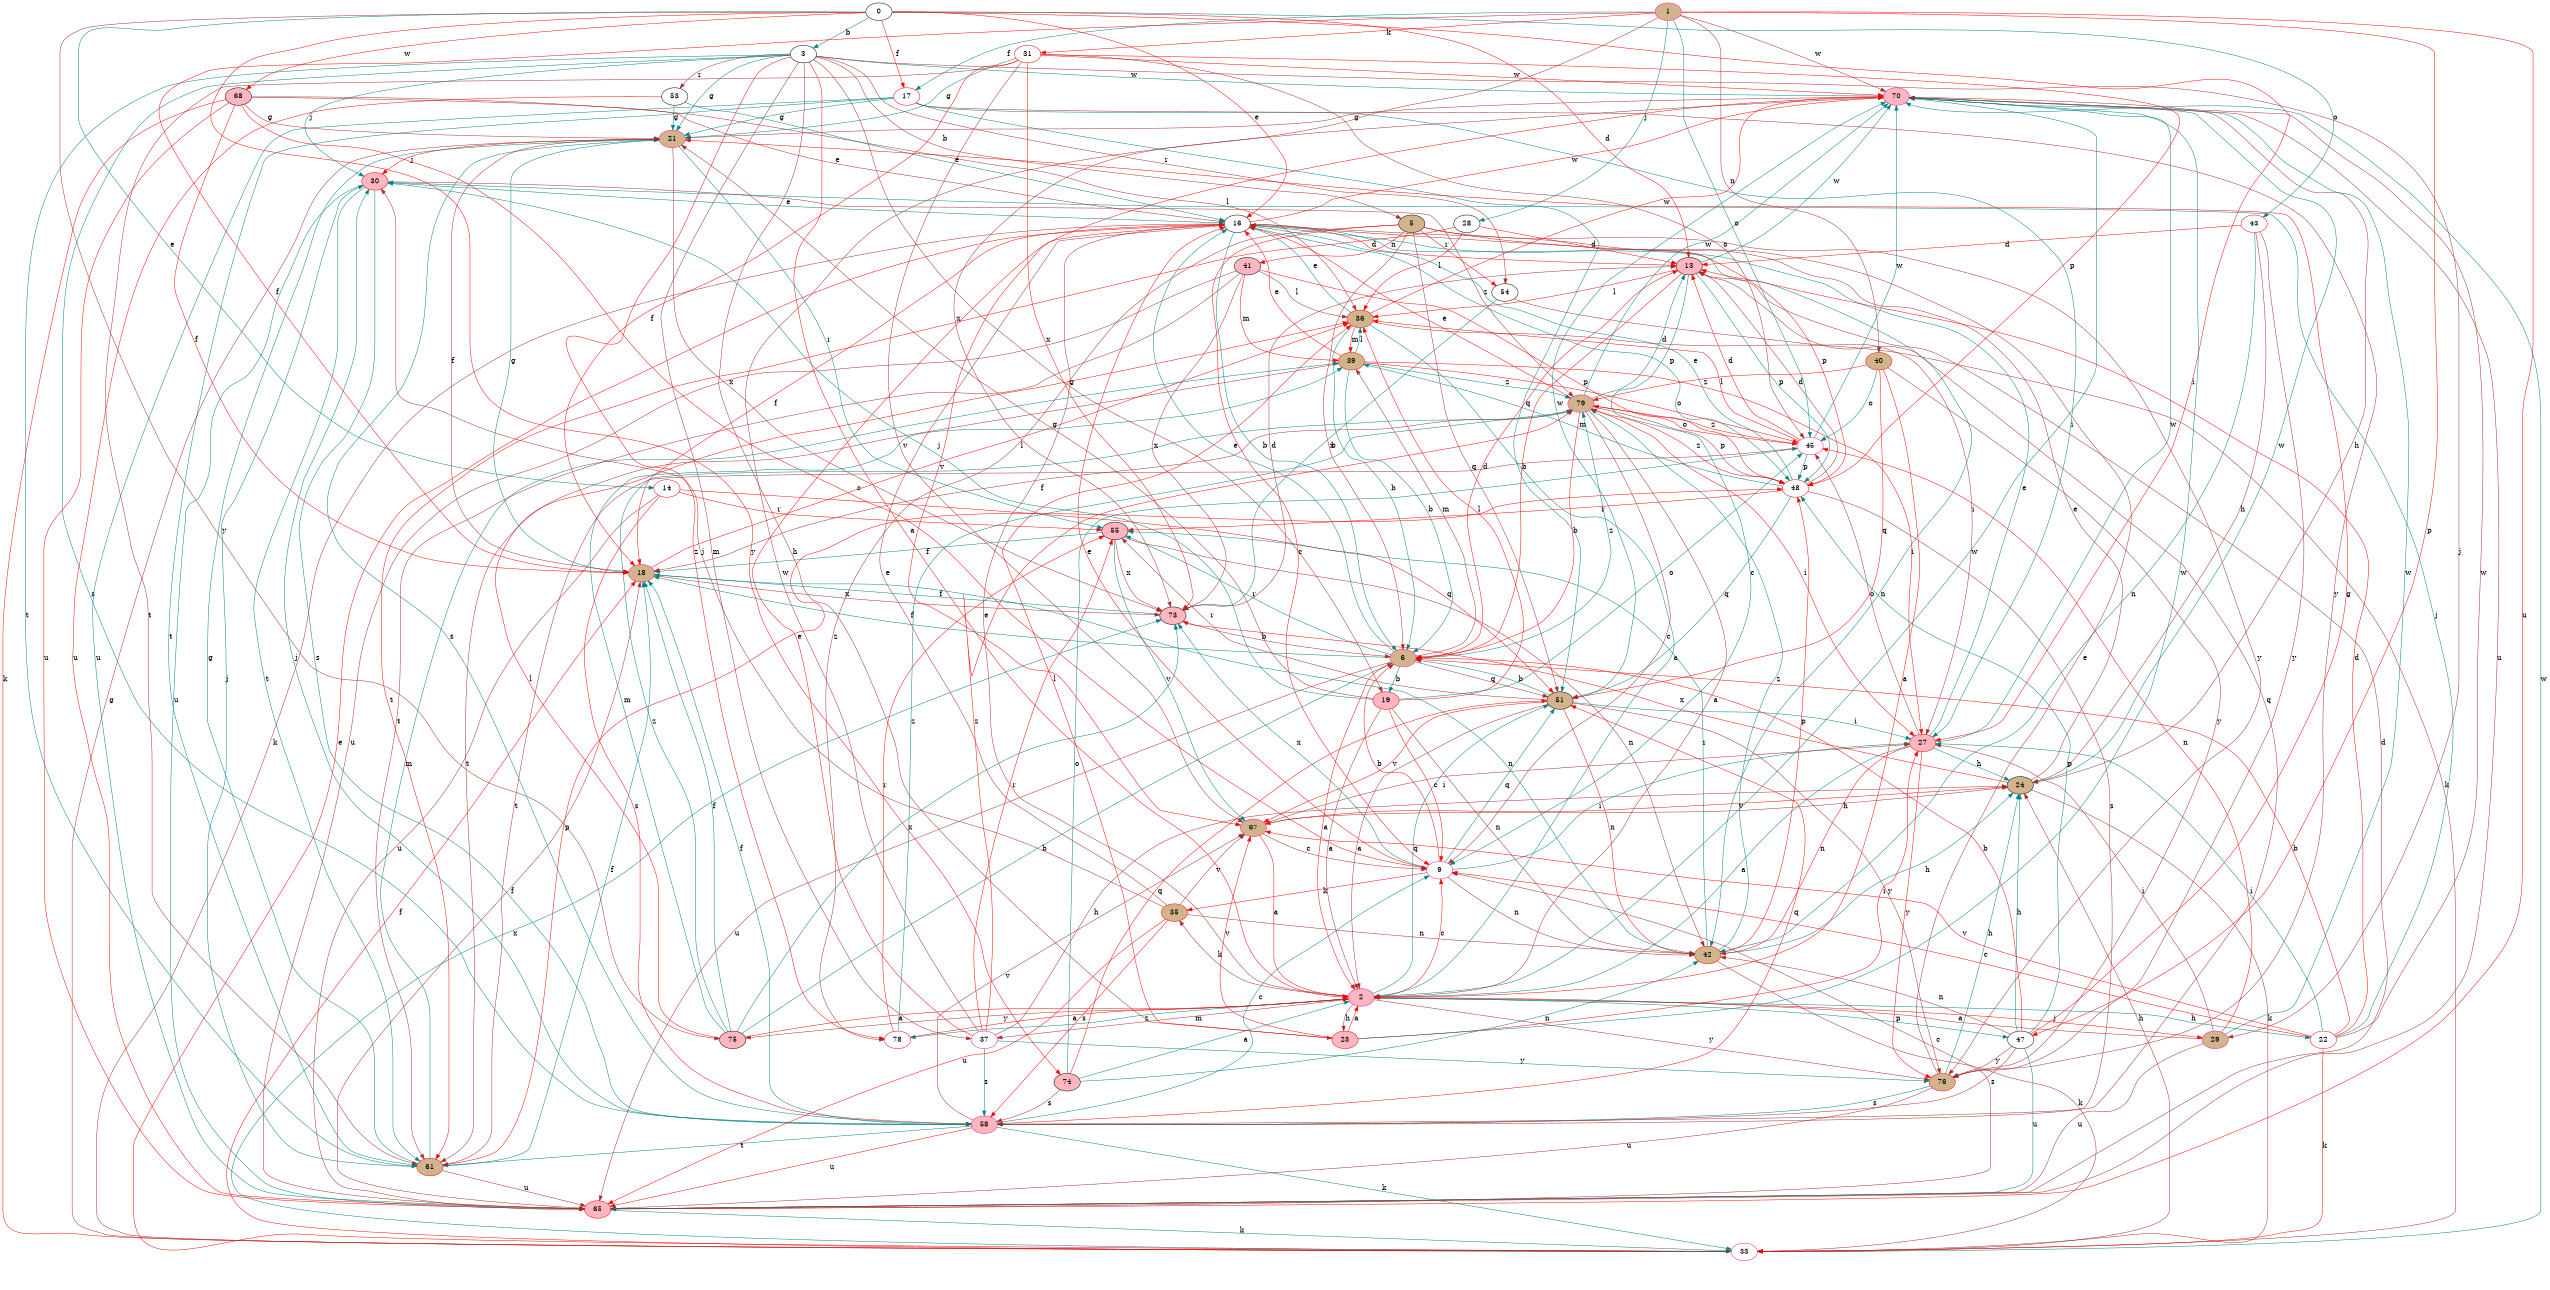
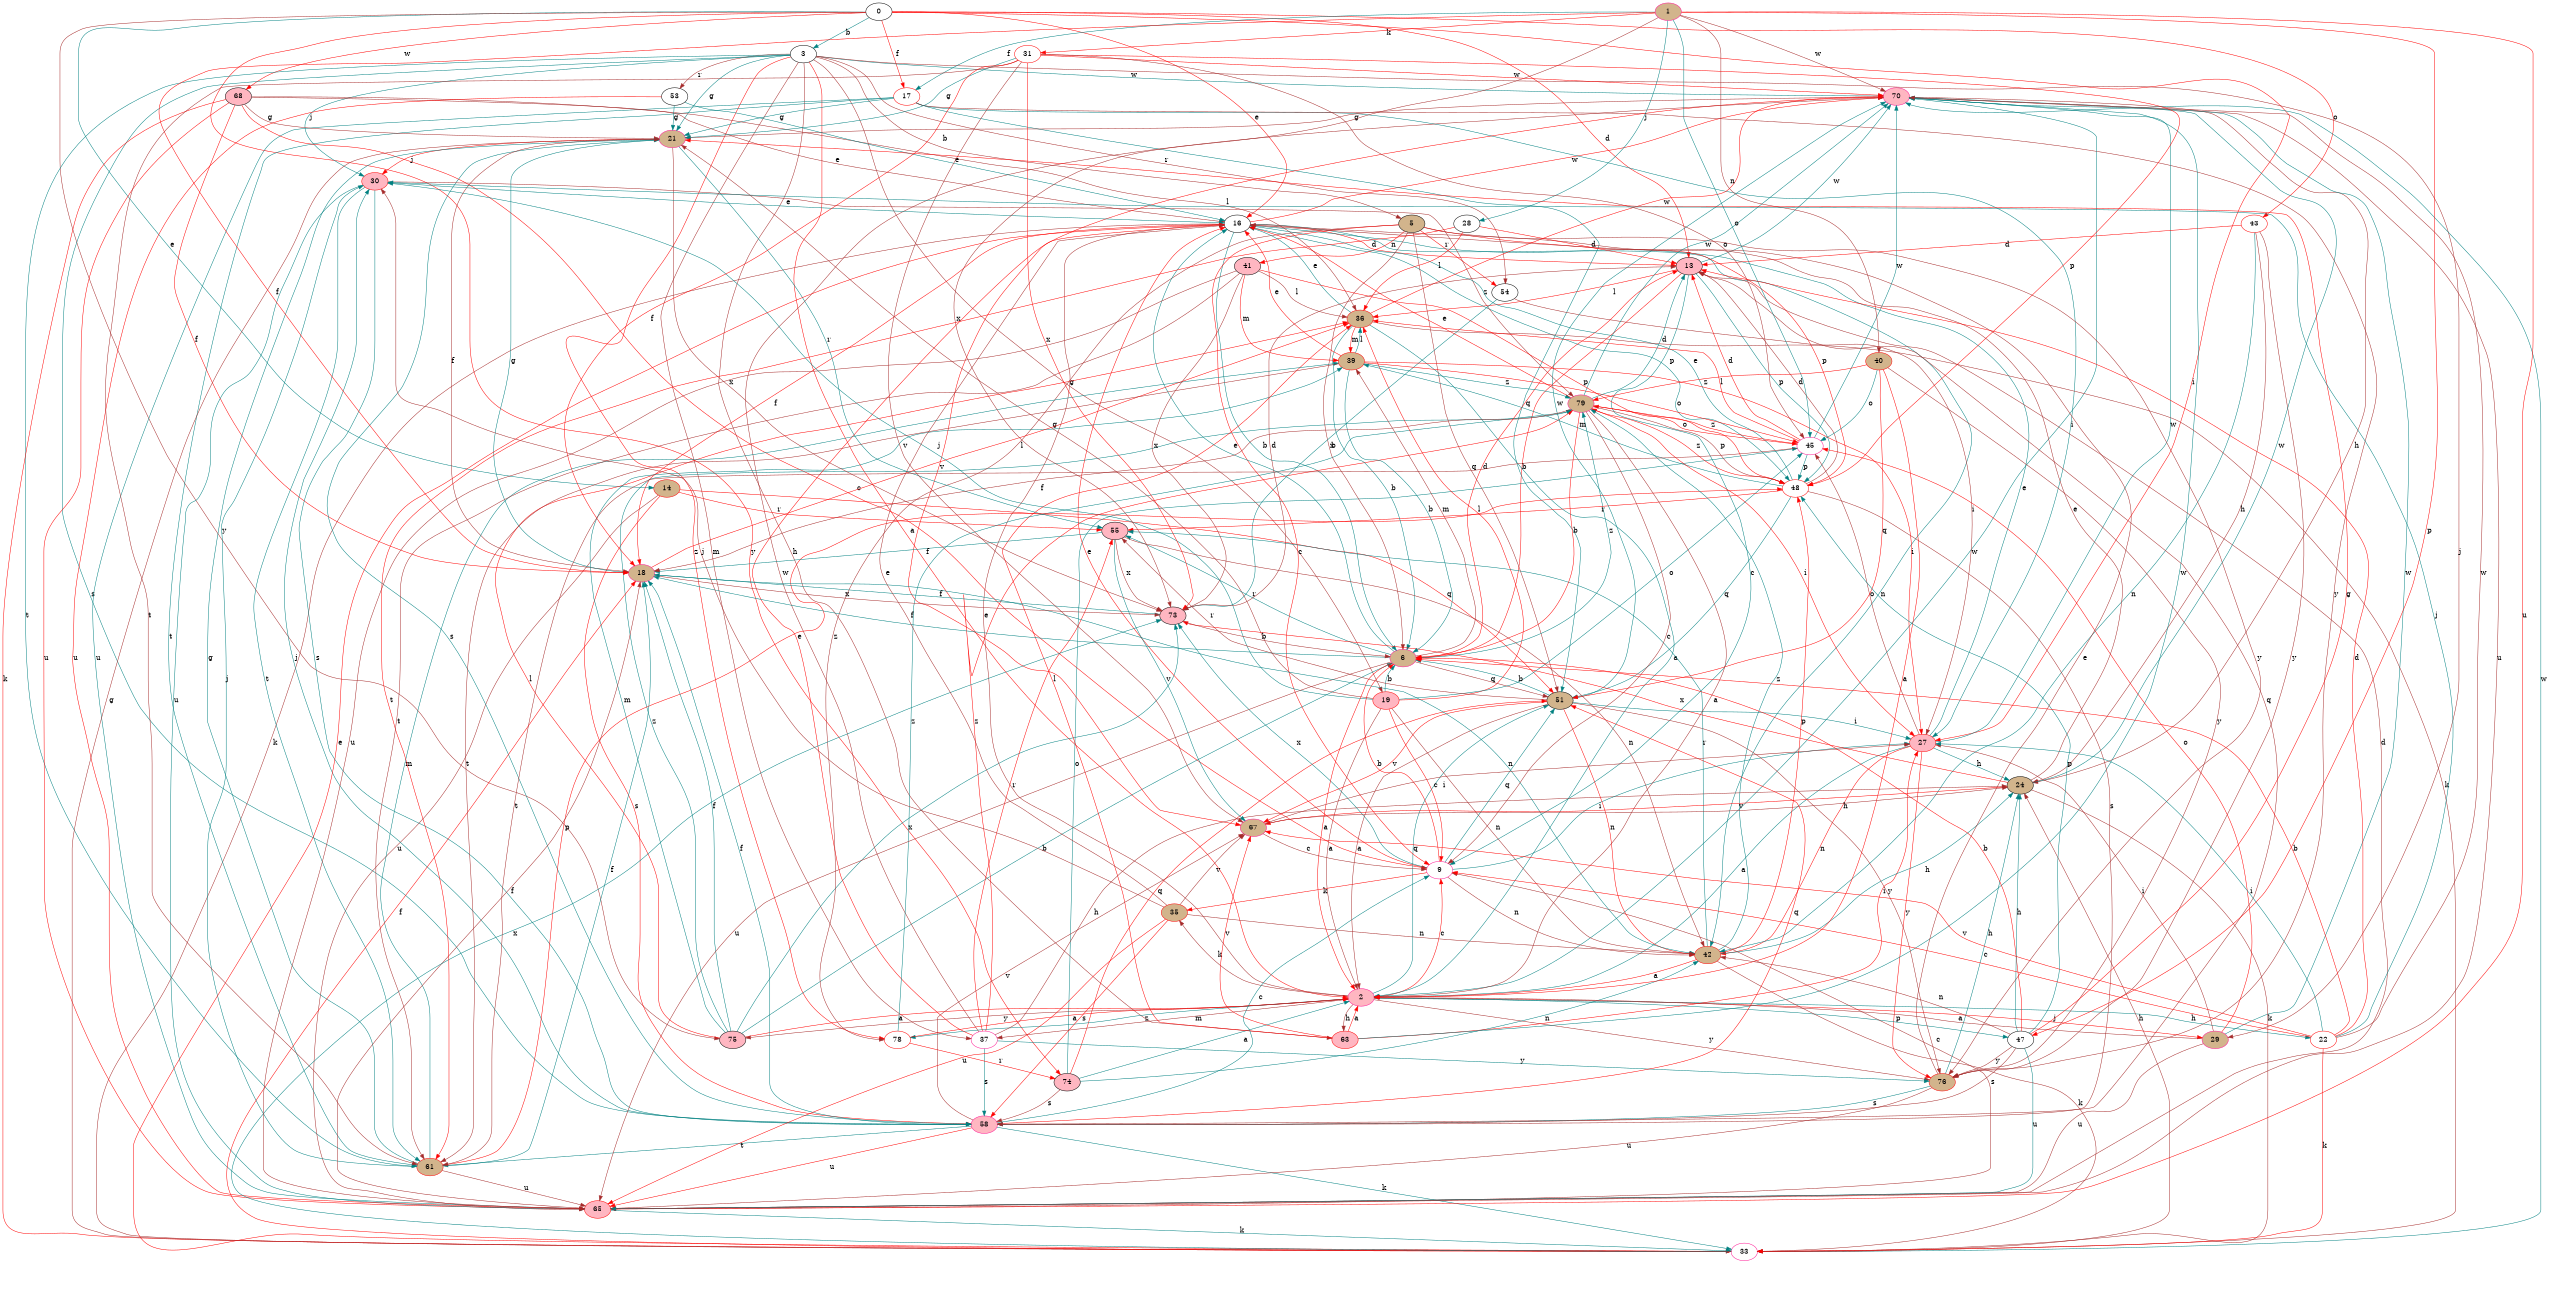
edge "0" -> "43": color teal -> red
node "14": fillcolor white -> tan
edge "6" -> "19": reversed
edge "78" -> "55": now "78" -> "74"
edge "29" -> "45": label "n" -> "o"
edge "67" -> "2": now "42" -> "2"
node "23": label "23" -> "63"
